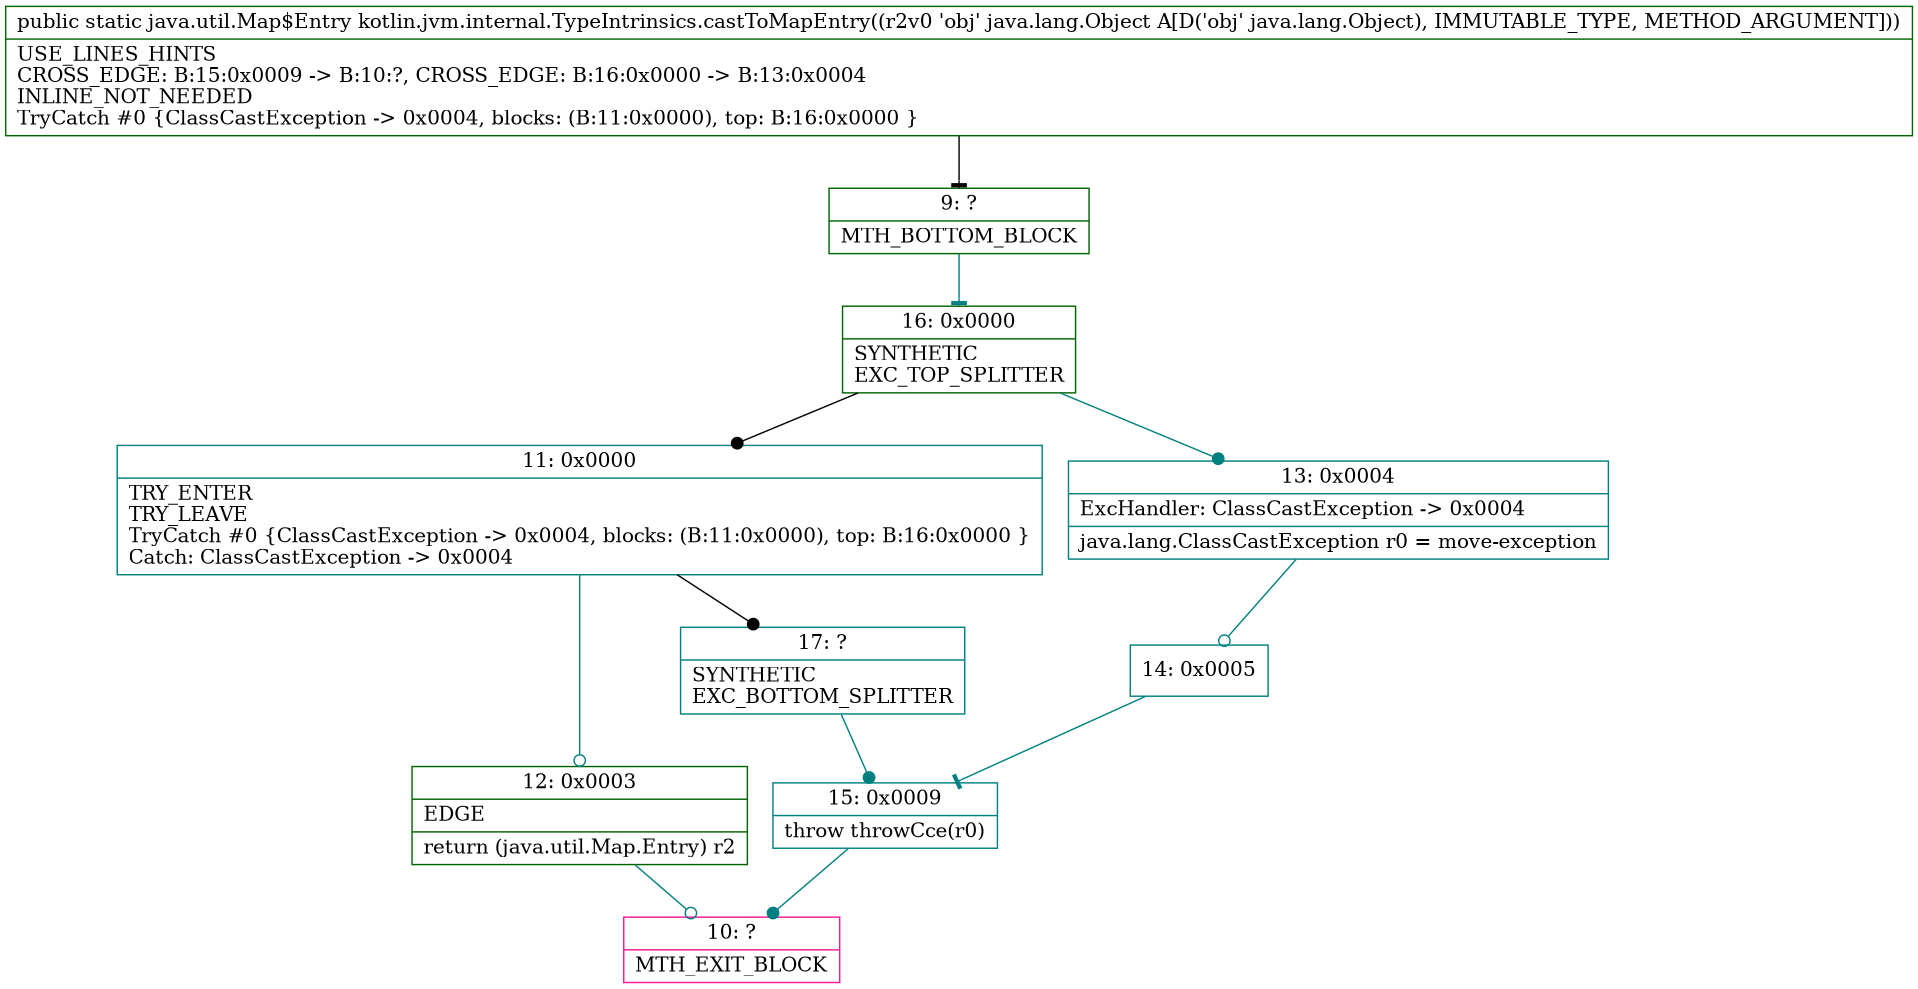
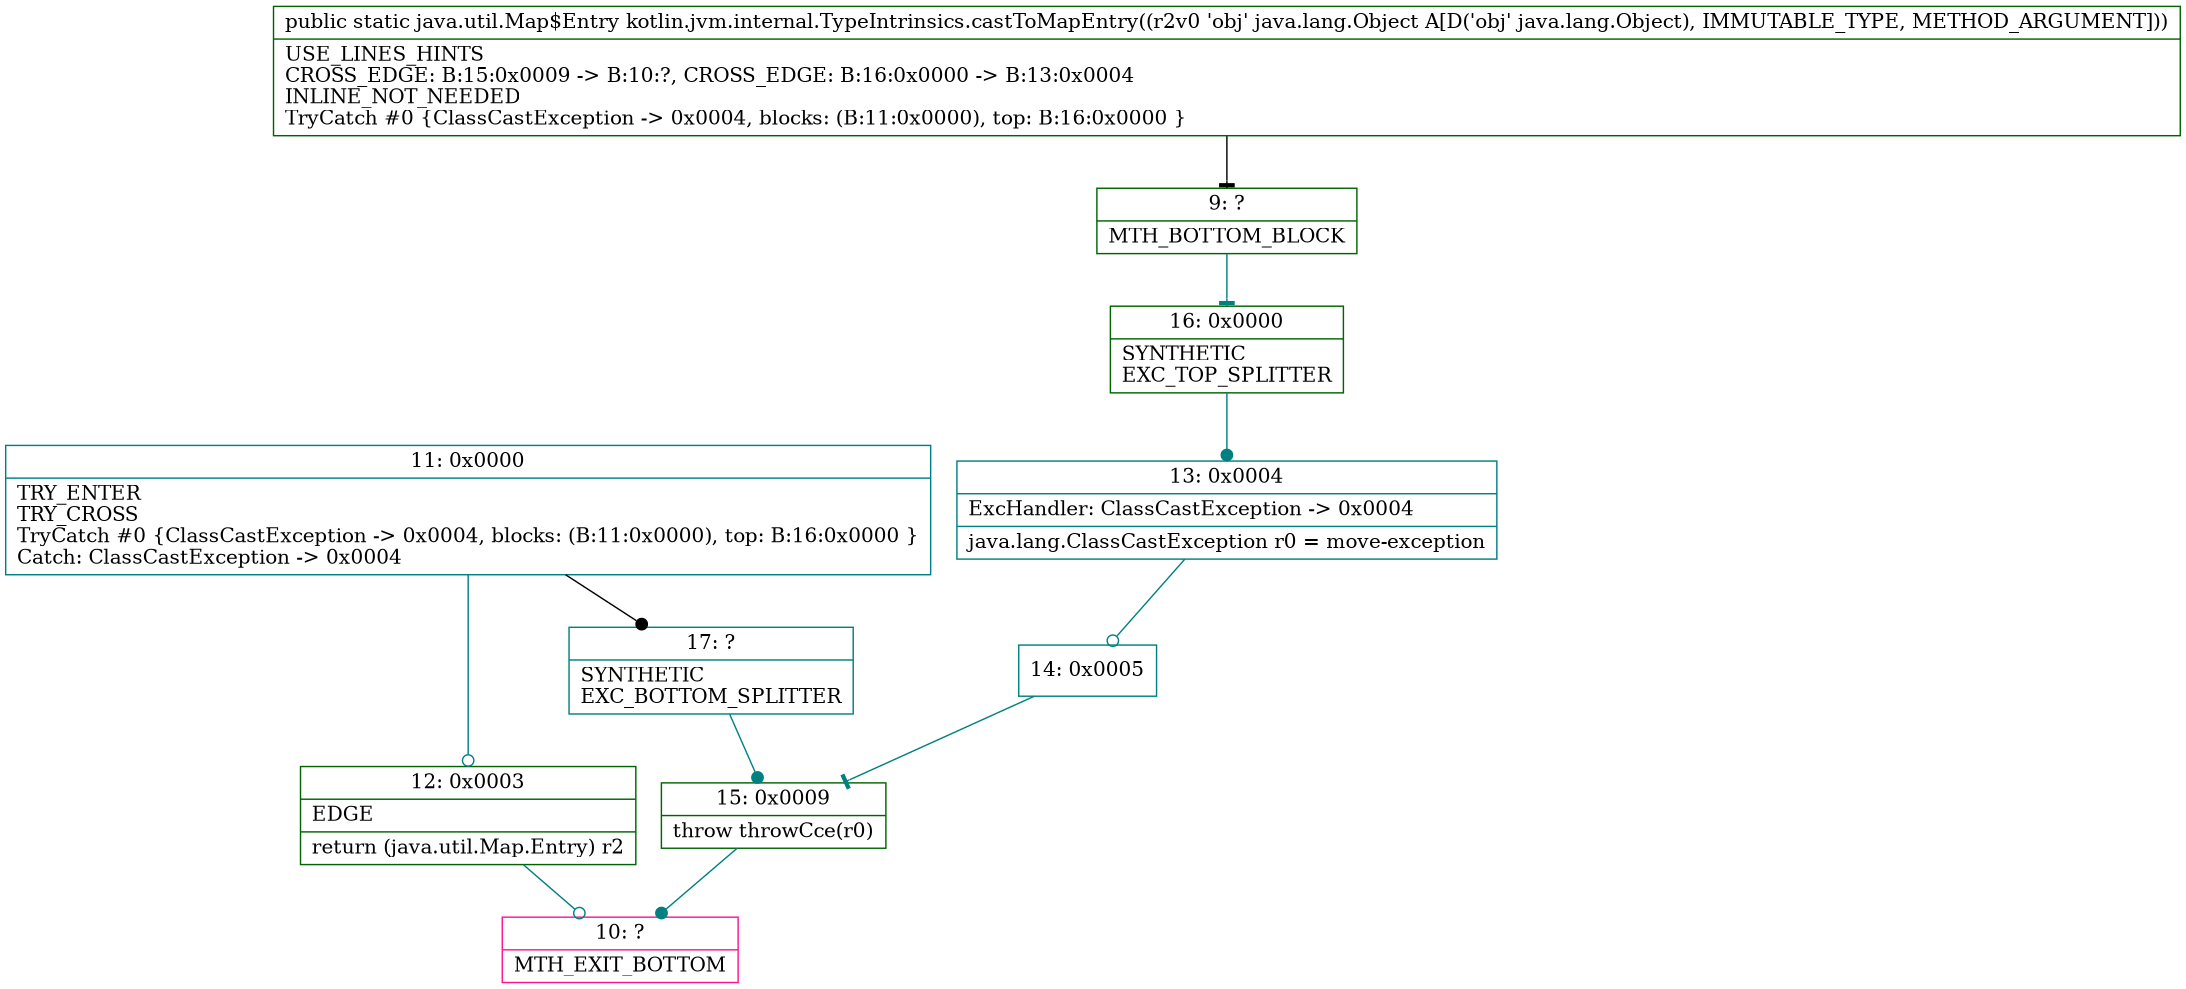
edge "16: 0x0000" -> "11: 0x0000": removed
node "11: 0x0000": text "TRY_LEAVE" -> "TRY_CROSS"
node "15: 0x0009": color teal -> darkgreen
node "10: ?": text "MTH_EXIT_BLOCK" -> "MTH_EXIT_BOTTOM"
